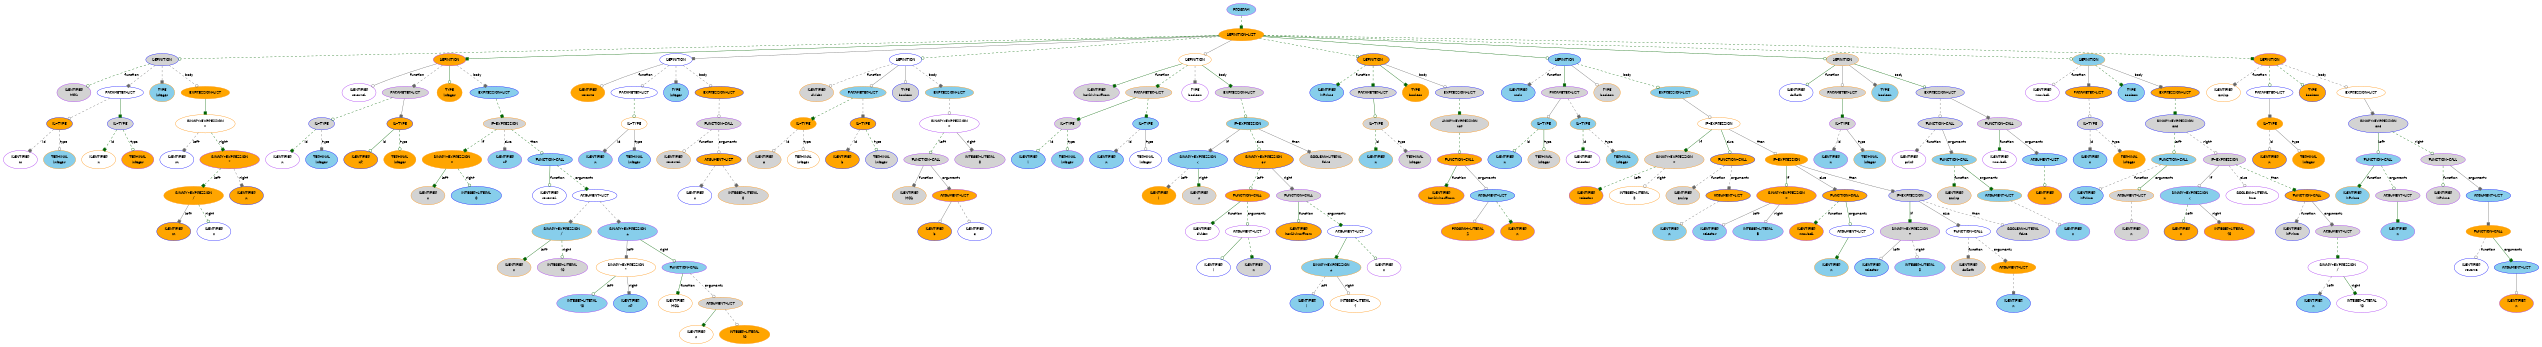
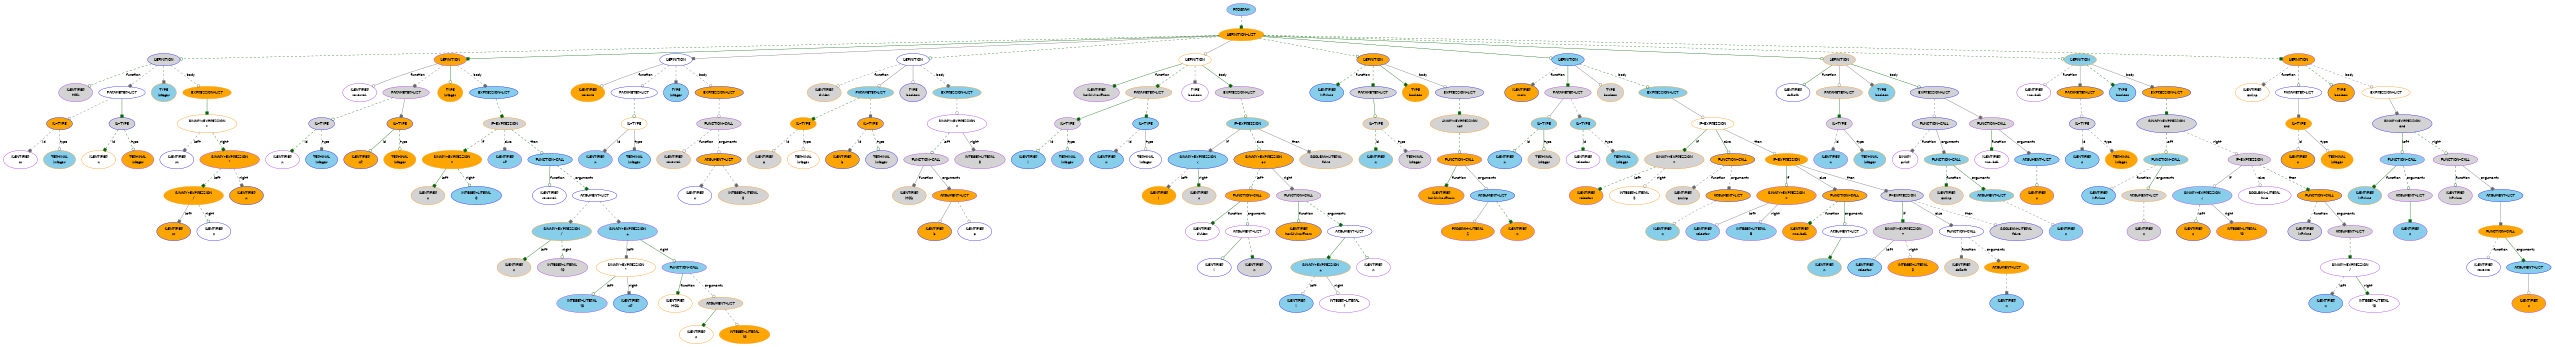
node "IDENTIFIER main": fillcolor skyblue -> orange
node "IDENTIFIER print": label "IDENTIFIER print" -> "BINARY print"
node "INTEGER-LITERAL 8": fillcolor skyblue -> orange
node "INTEGER-LITERAL 1": color darkorange -> purple
